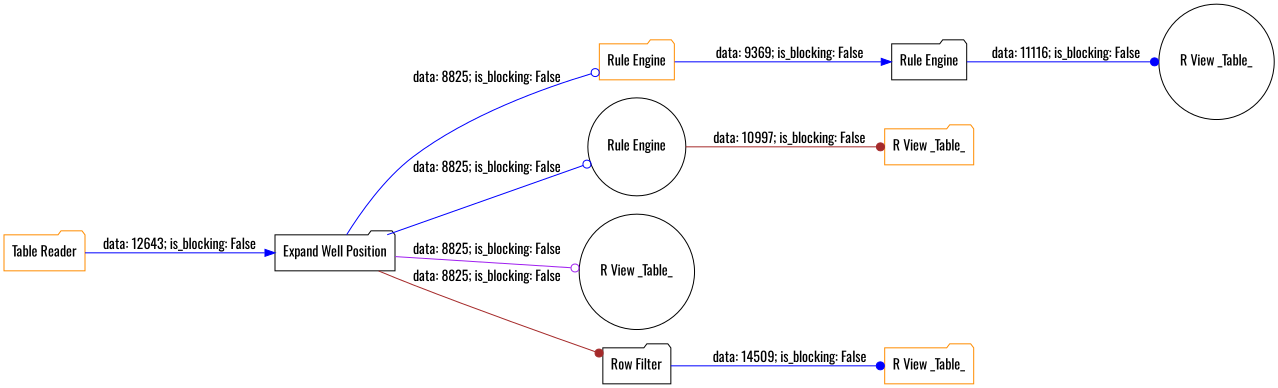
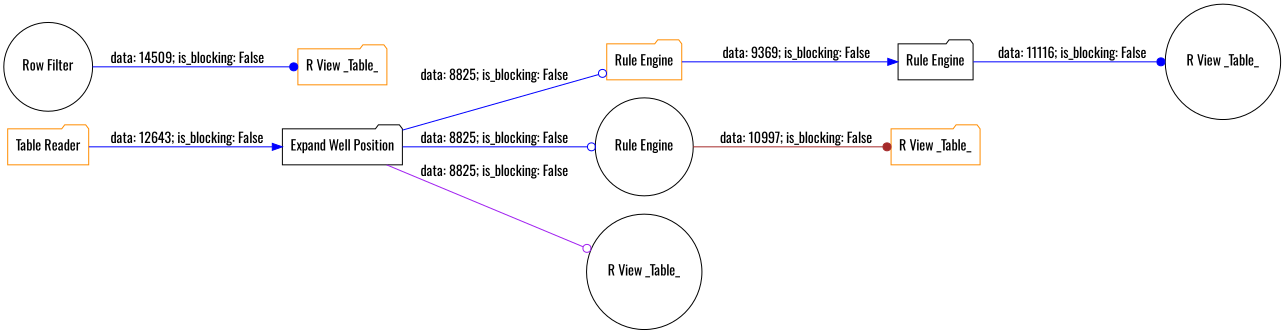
edge "Expand Well Position" -> "Row Filter": removed, label "data: 8825; is_blocking: False"
node "Row Filter": shape folder -> circle
